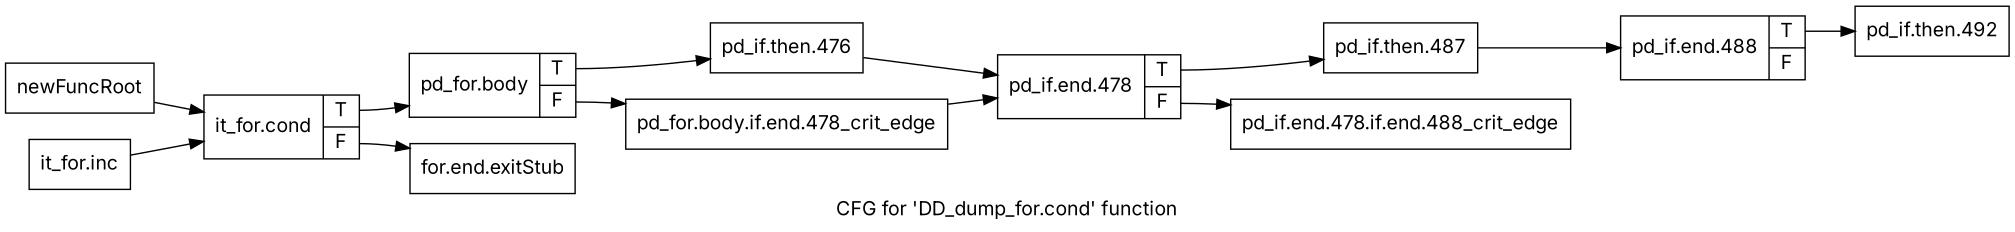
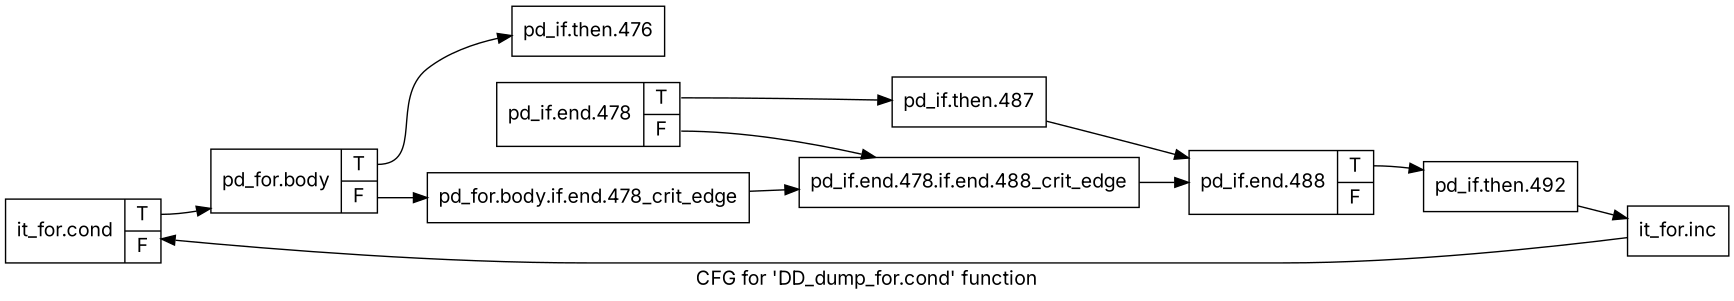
edge "pd_if.then.476" -> "pd_if.end.478": removed
node "newFuncRoot": removed
edge "pd_for.body.if.end.478_crit_edge" -> "pd_if.end.478": now "pd_for.body.if.end.478_crit_edge" -> "pd_if.end.478.if.end.488_crit_edge"
node "for.end.exitStub": removed
edge "pd_if.end.478.if.end.488_crit_edge" -> "pd_if.end.488": added
edge "pd_if.then.492" -> "it_for.inc": added
